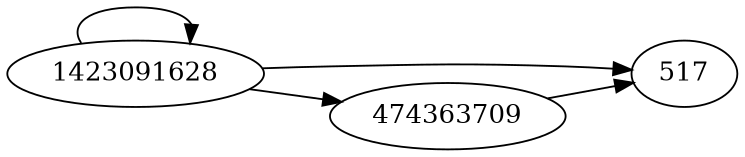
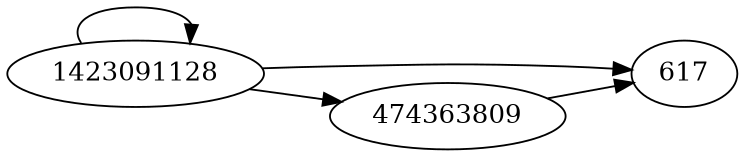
node "1423091628": label "1423091628" -> "1423091128"
node "517": label "517" -> "617"
node "474363709": label "474363709" -> "474363809"
